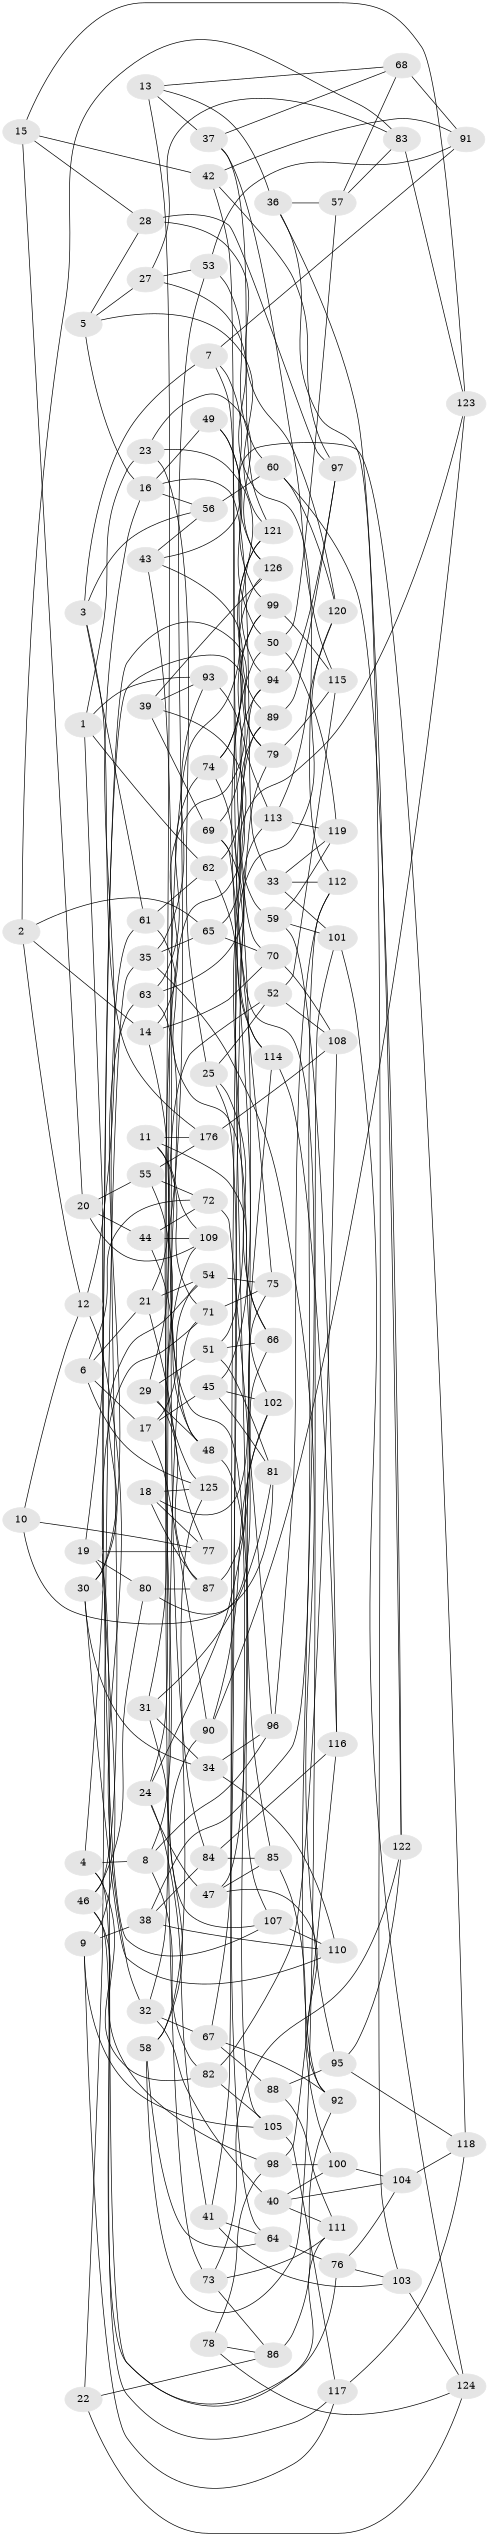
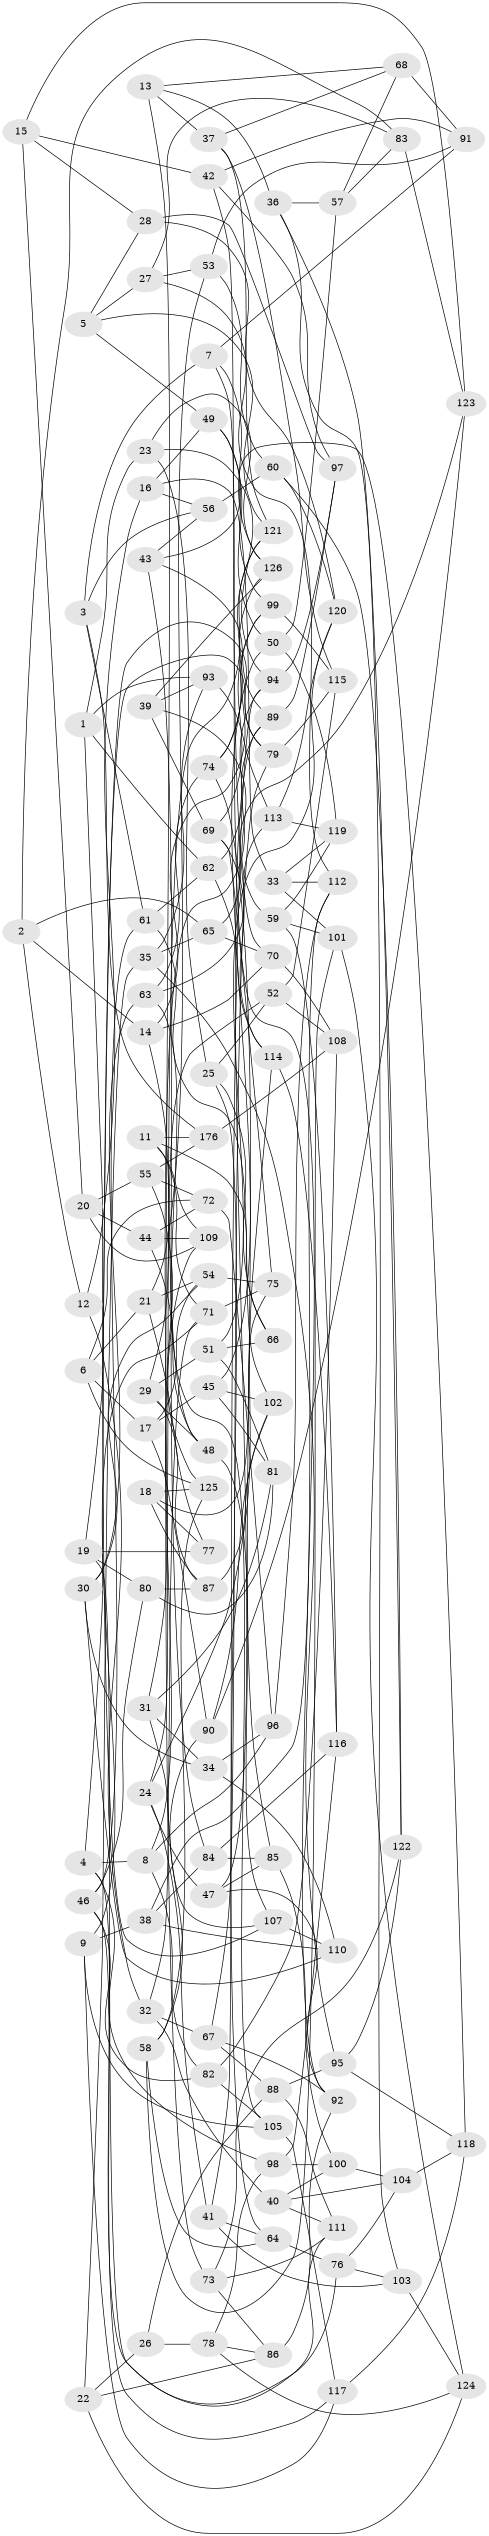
edge "5" -- "16": now "5" -- "49"
node "10": removed
node "26": added
